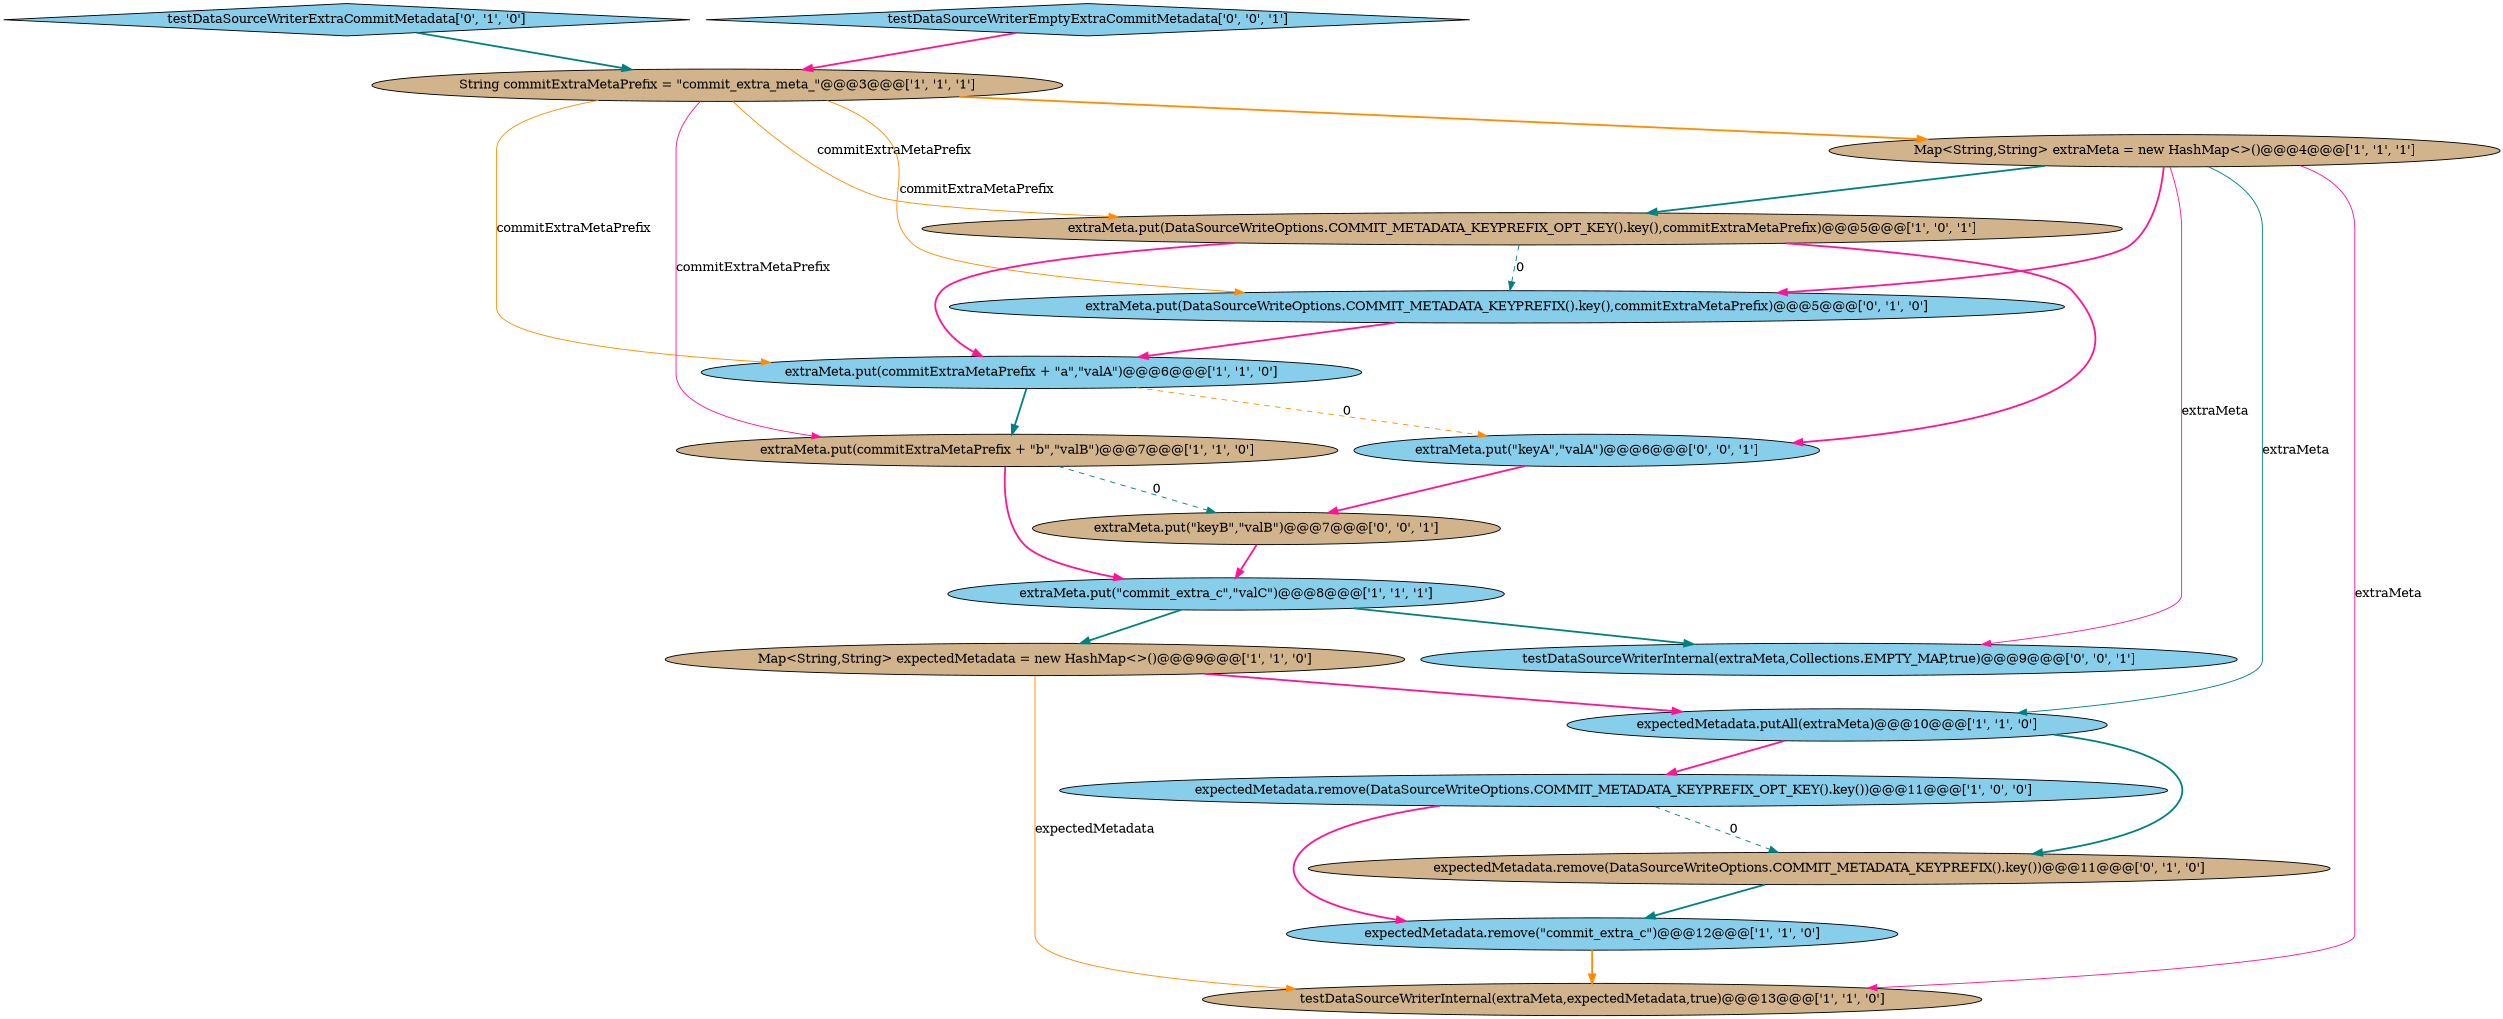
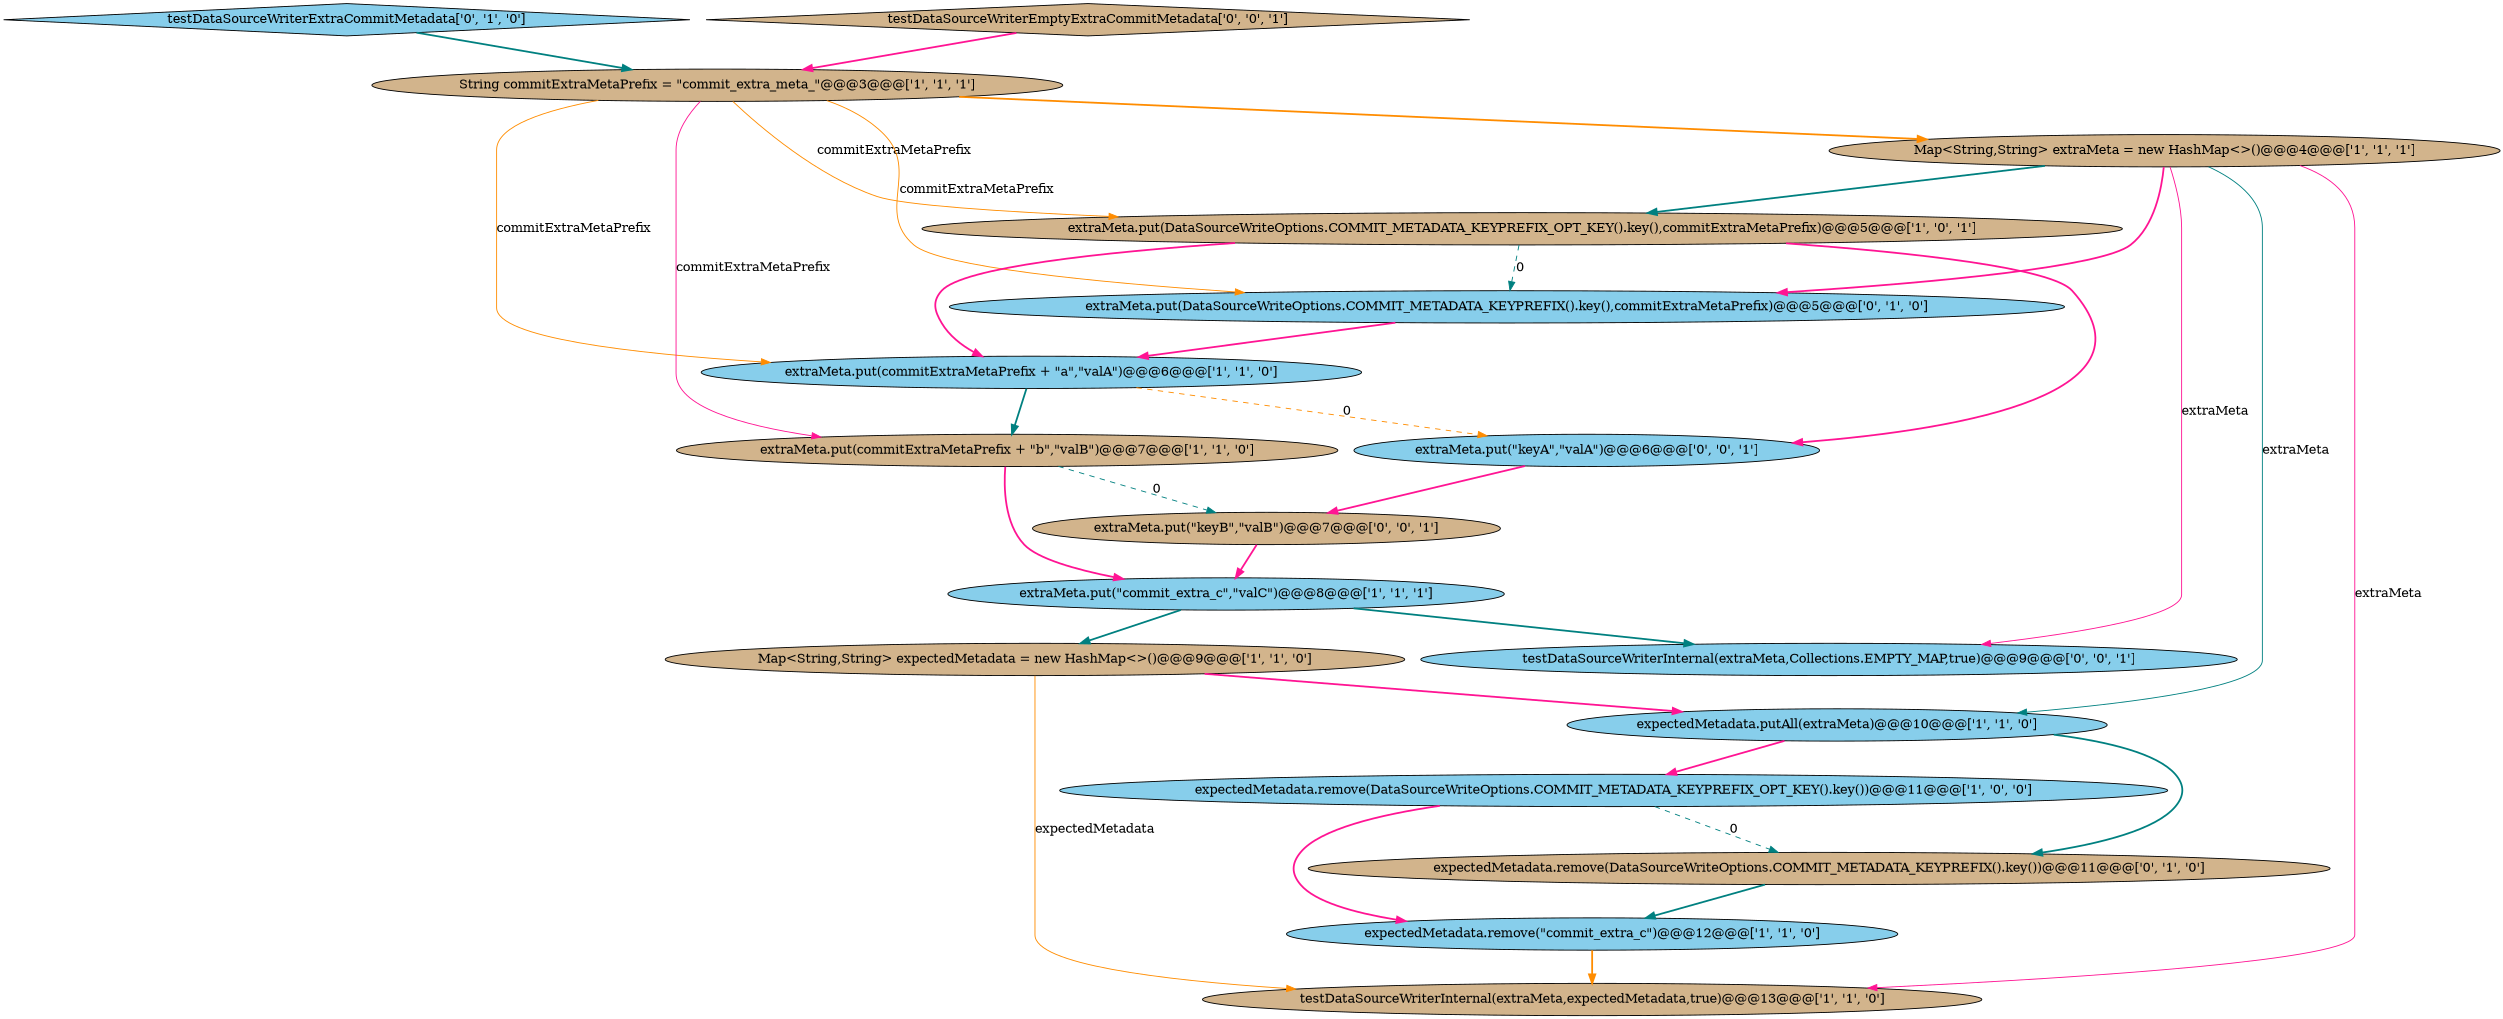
node "testDataSourceWriterEmptyExtraCommitMetadata['0', '0', '1']": fillcolor skyblue -> tan
